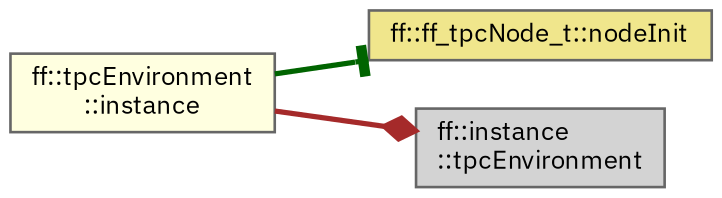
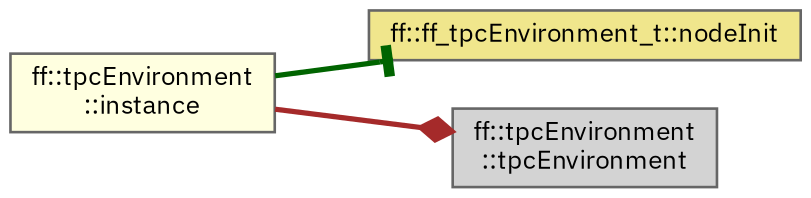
node "ff::ff_tpcNode_t::nodeInit": label "ff::ff_tpcNode_t::nodeInit" -> "ff::ff_tpcEnvironment_t::nodeInit"
node "ff::instance ::tpcEnvironment": label "ff::instance ::tpcEnvironment" -> "ff::tpcEnvironment ::tpcEnvironment"
